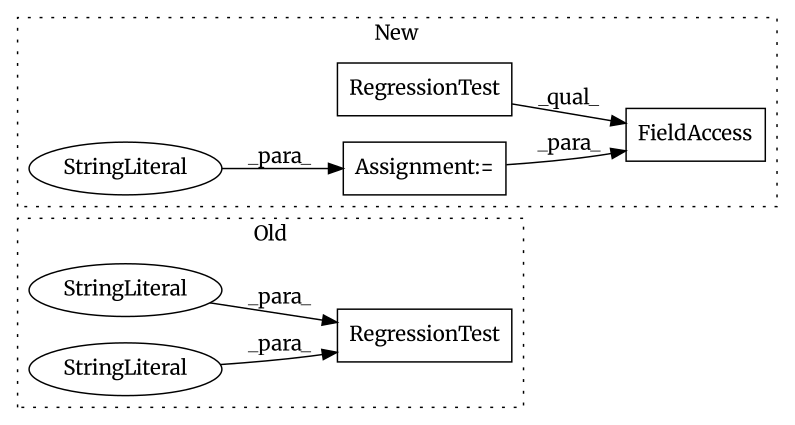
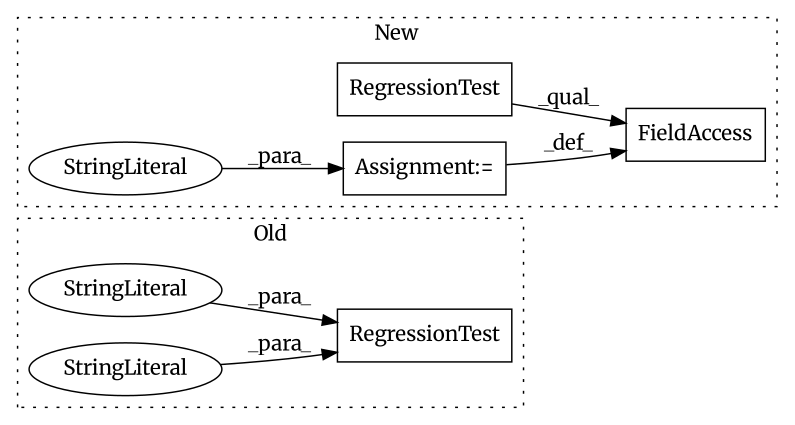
edge "Assignment:=" -> "FieldAccess": label "_para_" -> "_def_"
